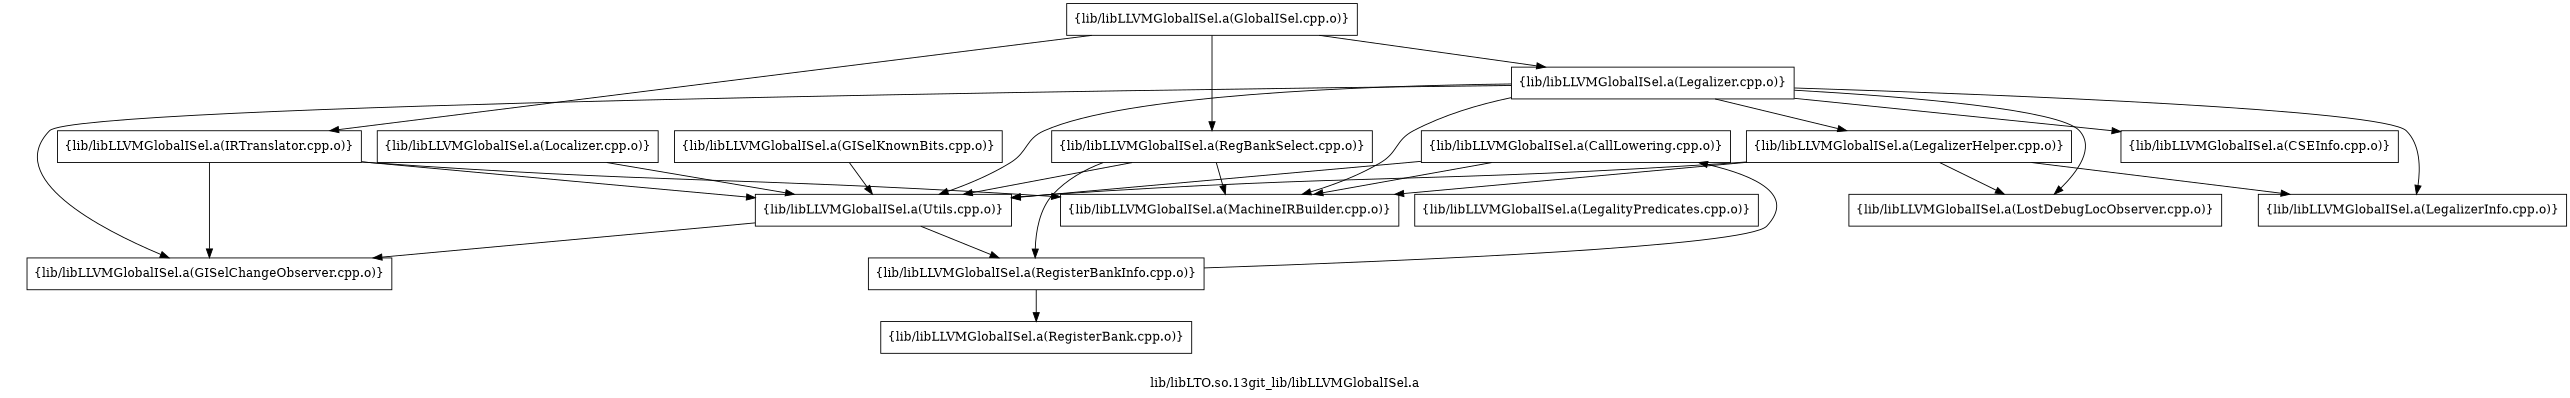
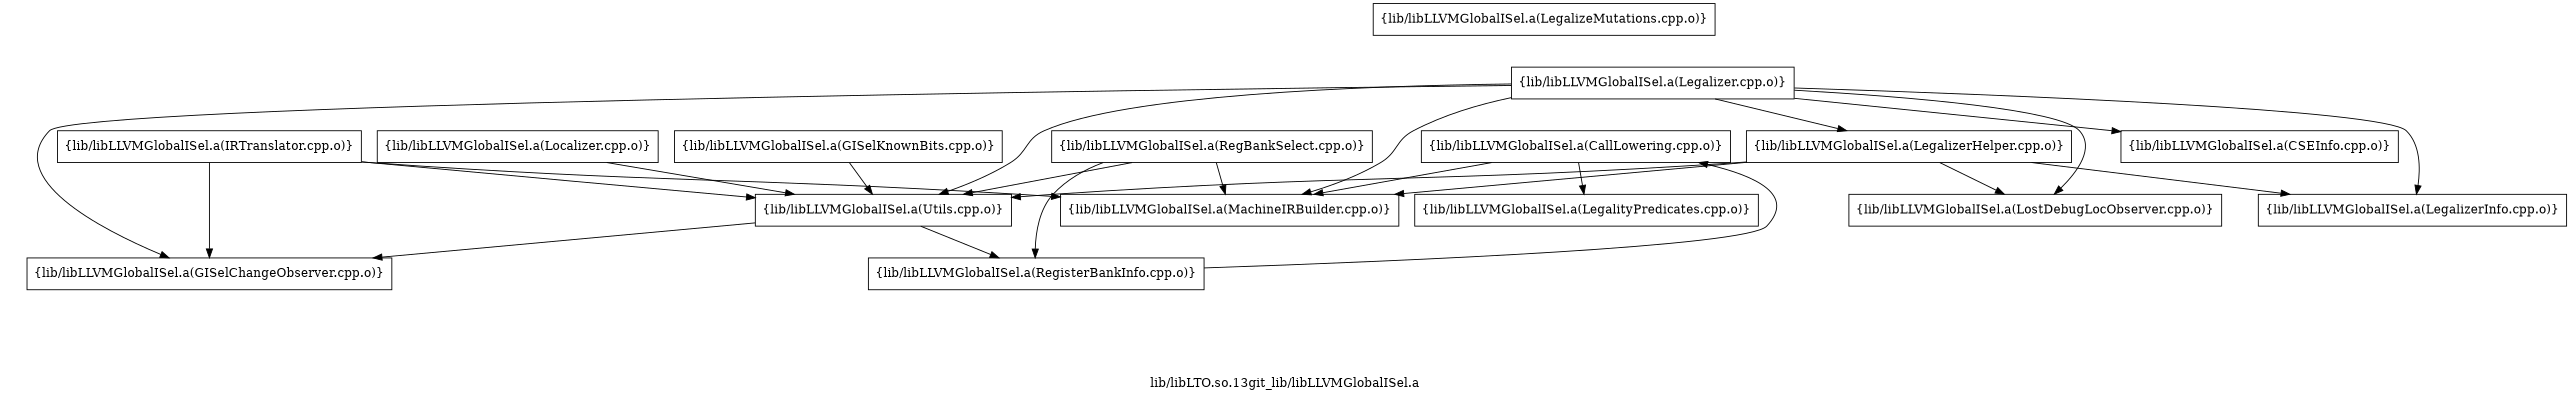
node "{lib/libLLVMGlobalISel.a(GlobalISel.cpp.o)}": removed
node "{lib/libLLVMGlobalISel.a(LegalizeMutations.cpp.o)}": added
edge "{lib/libLLVMGlobalISel.a(CallLowering.cpp.o)}" -> "{lib/libLLVMGlobalISel.a(Utils.cpp.o)}": now "{lib/libLLVMGlobalISel.a(CallLowering.cpp.o)}" -> "{lib/libLLVMGlobalISel.a(LegalityPredicates.cpp.o)}"
node "{lib/libLLVMGlobalISel.a(RegisterBank.cpp.o)}": removed
